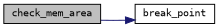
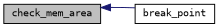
edge "check_mem_area" -> "break_point": reversed
